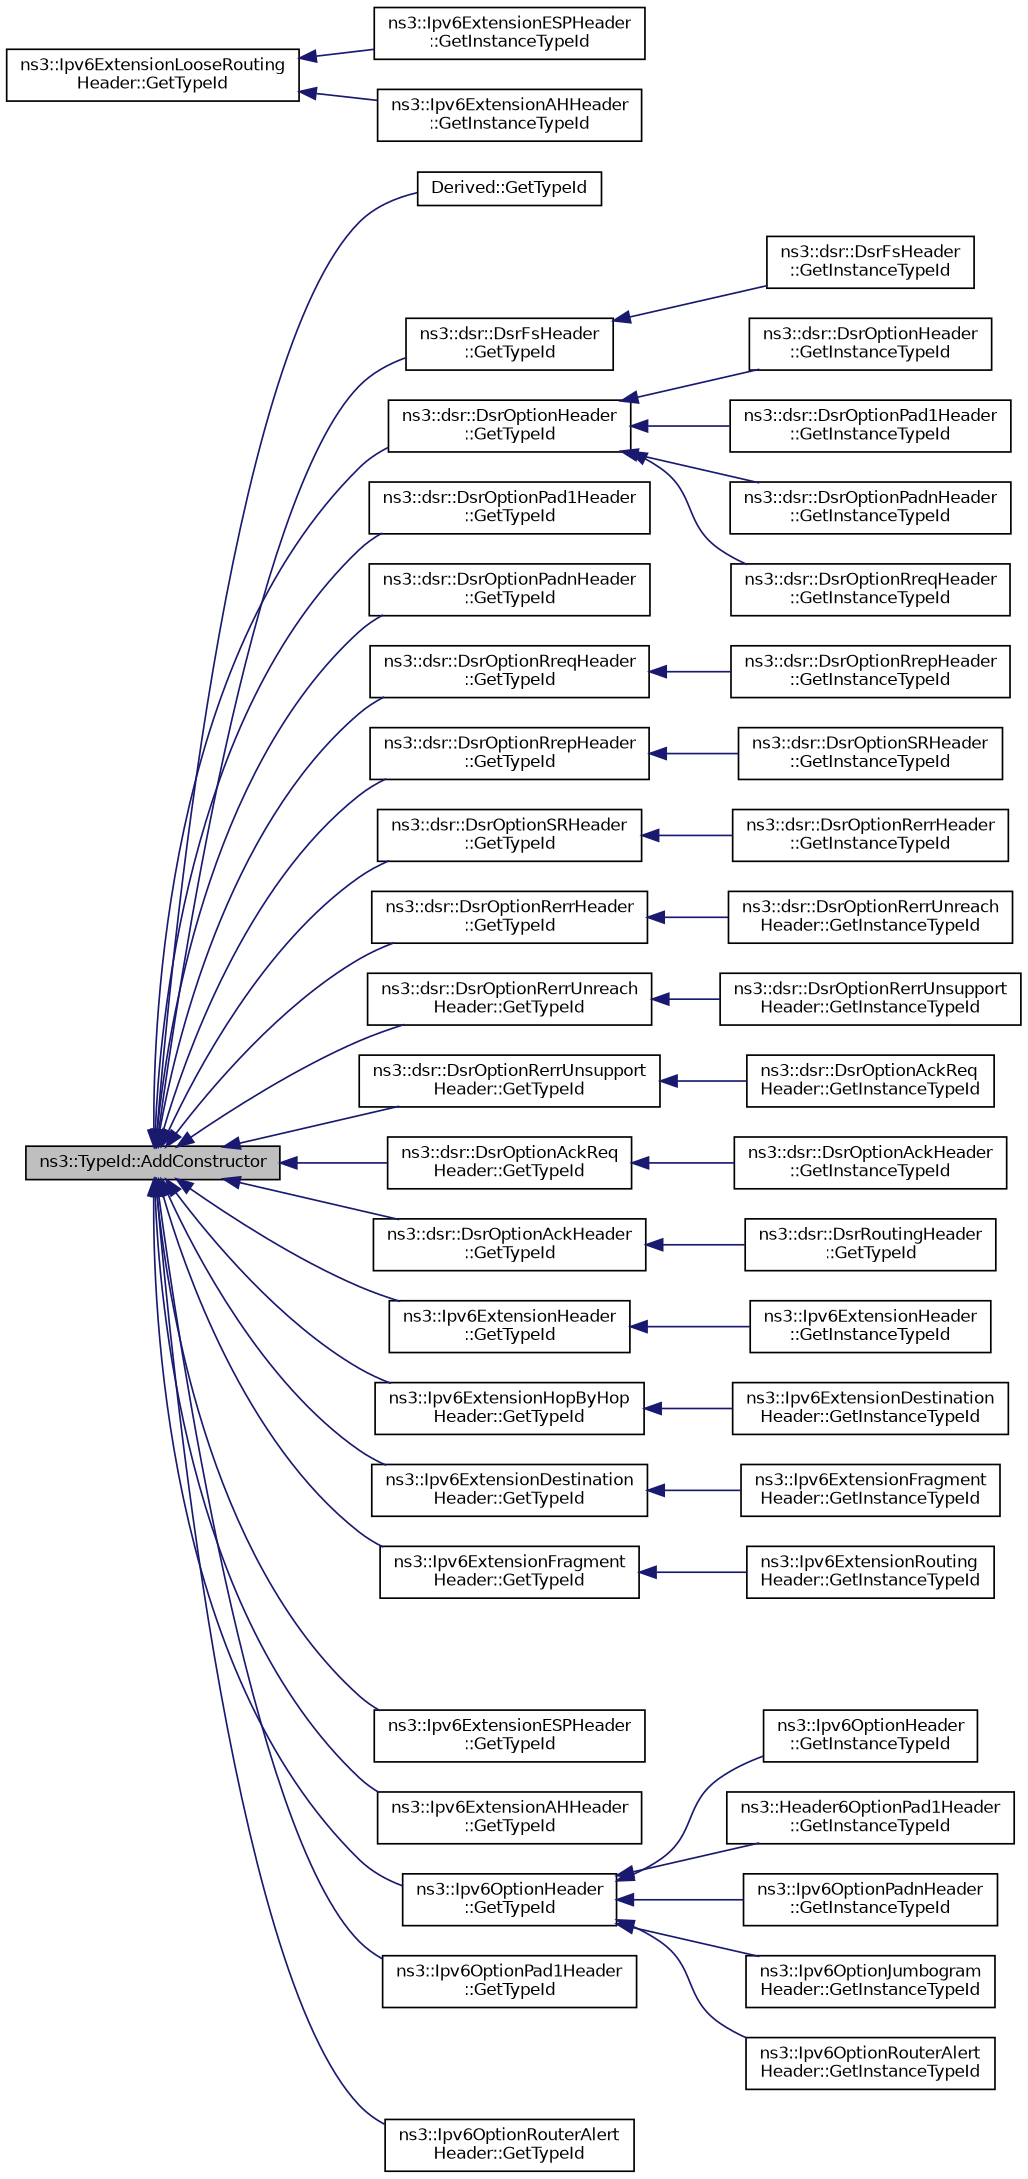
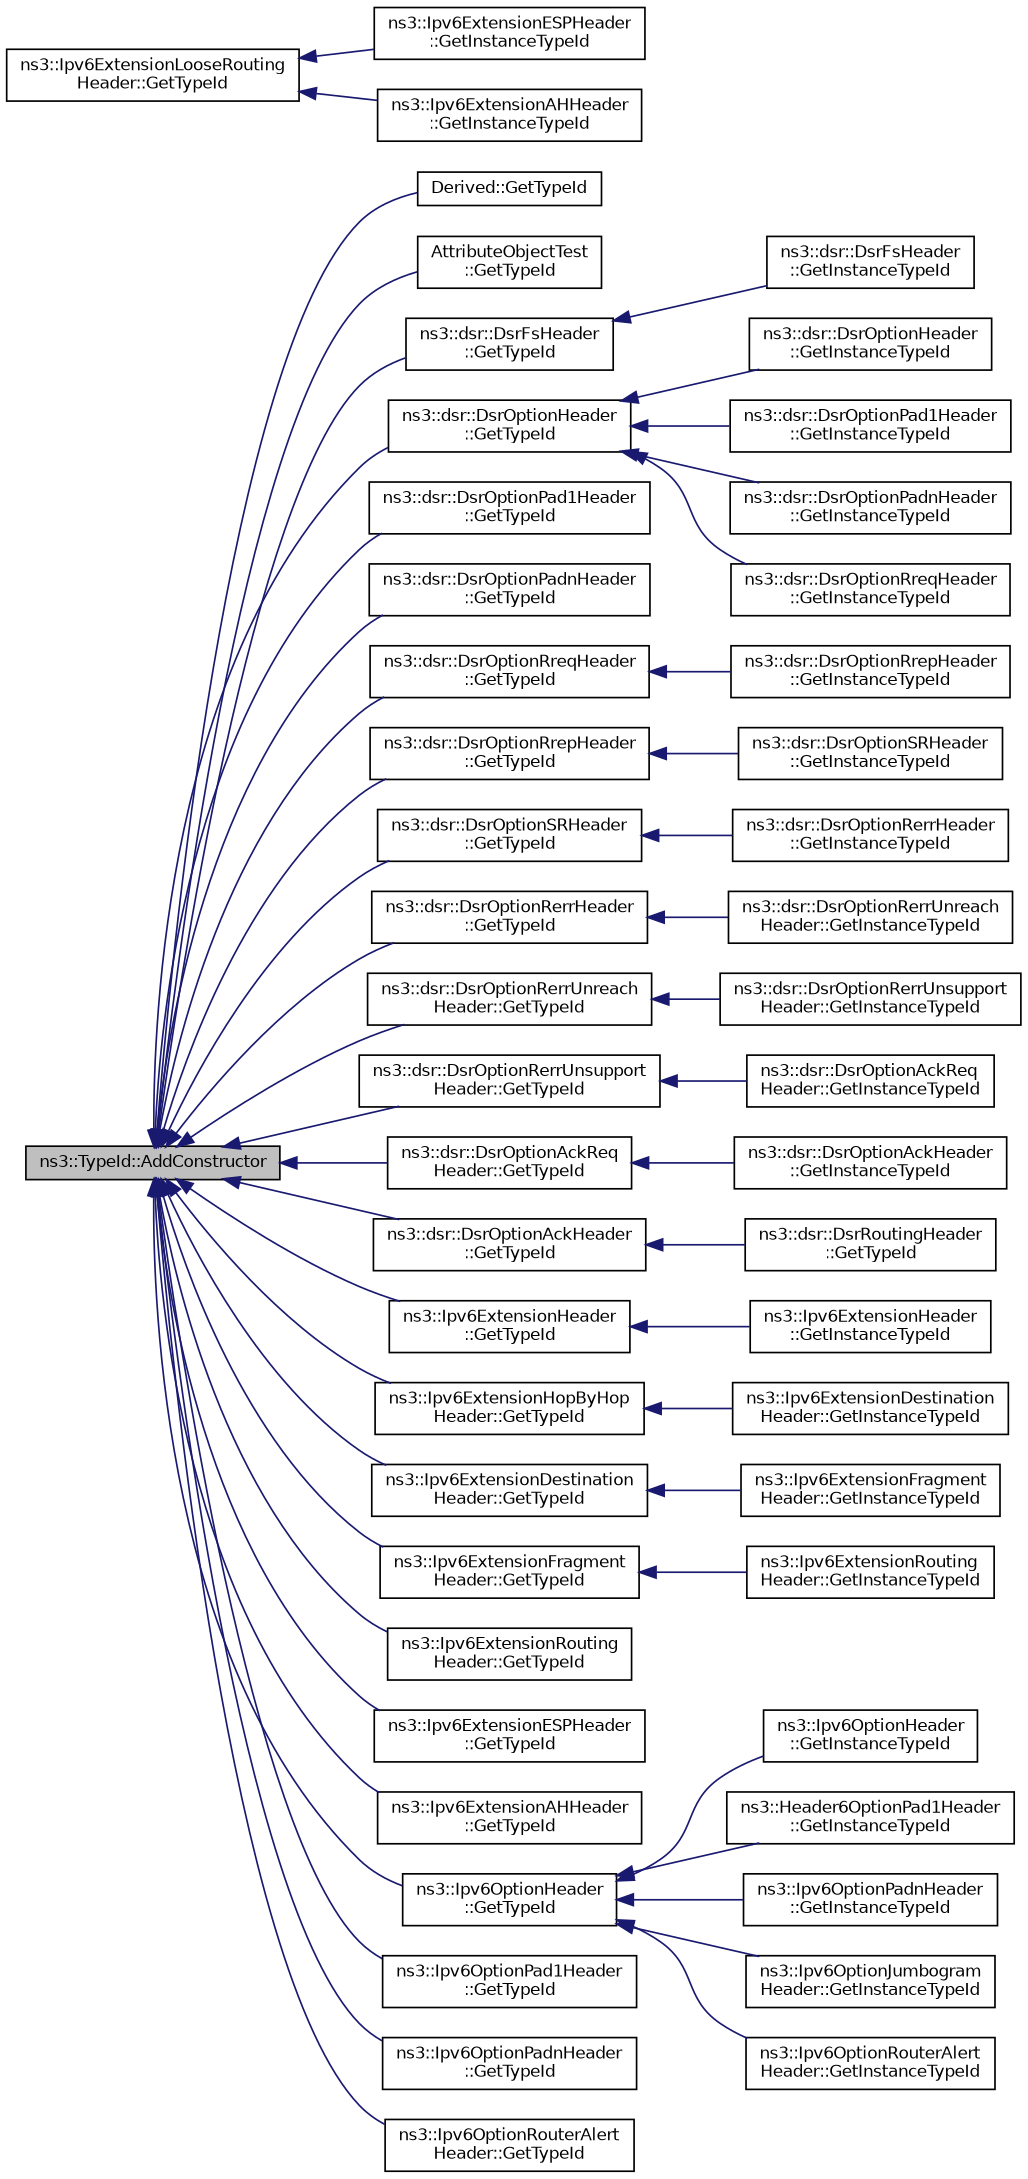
node "AttributeObjectTest ::GetTypeId": added
node "ns3::Ipv6ExtensionRouting Header::GetTypeId": added
node "ns3::Ipv6OptionPadnHeader ::GetTypeId": added
